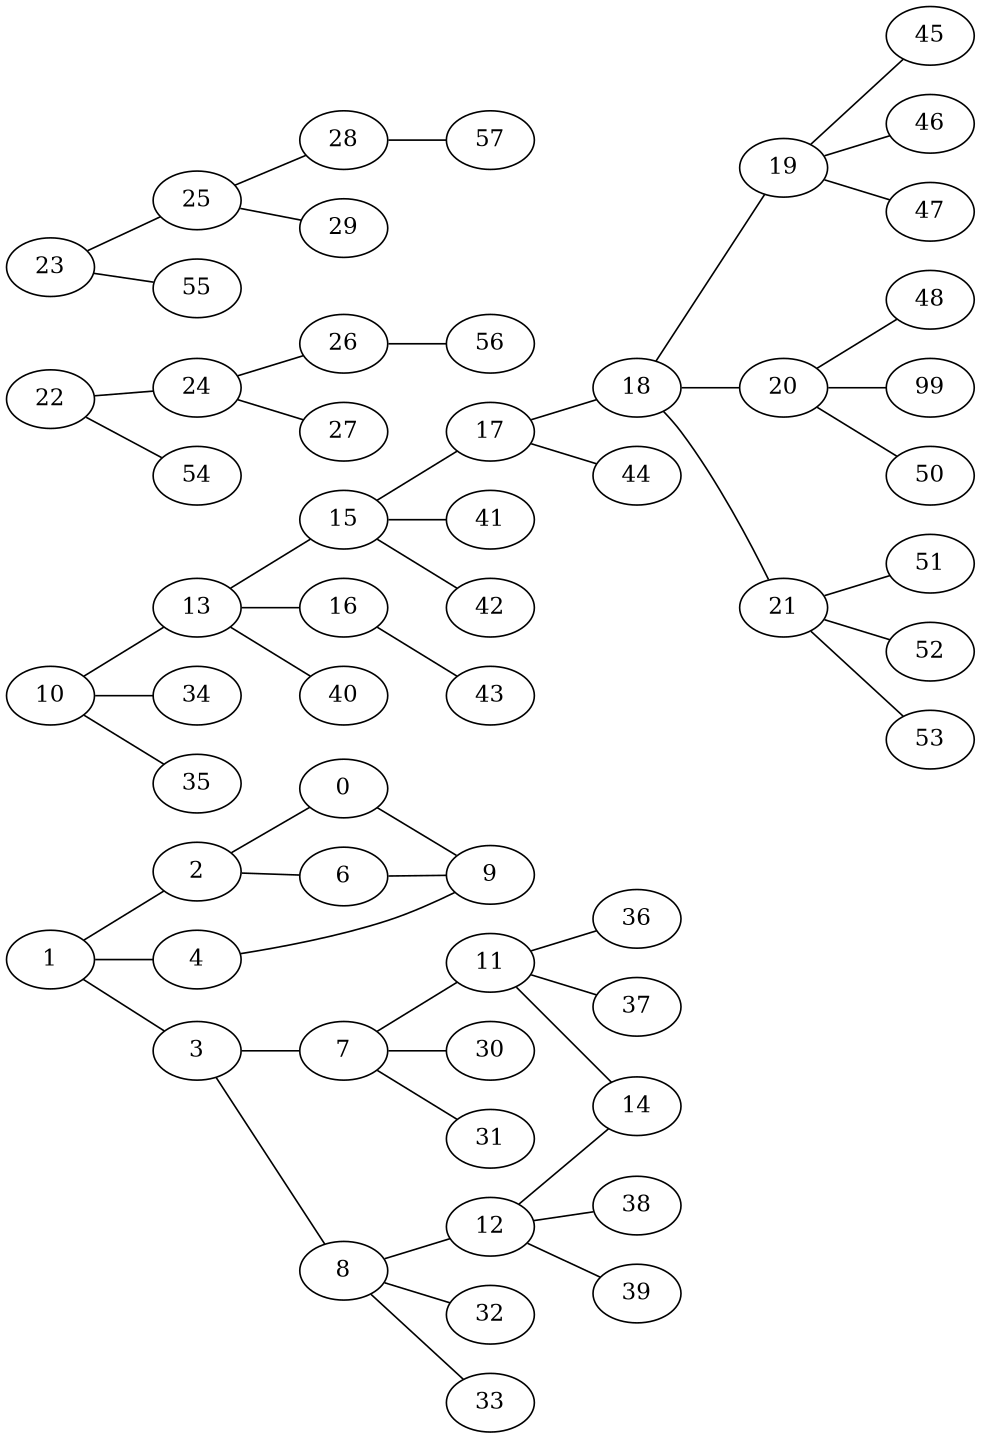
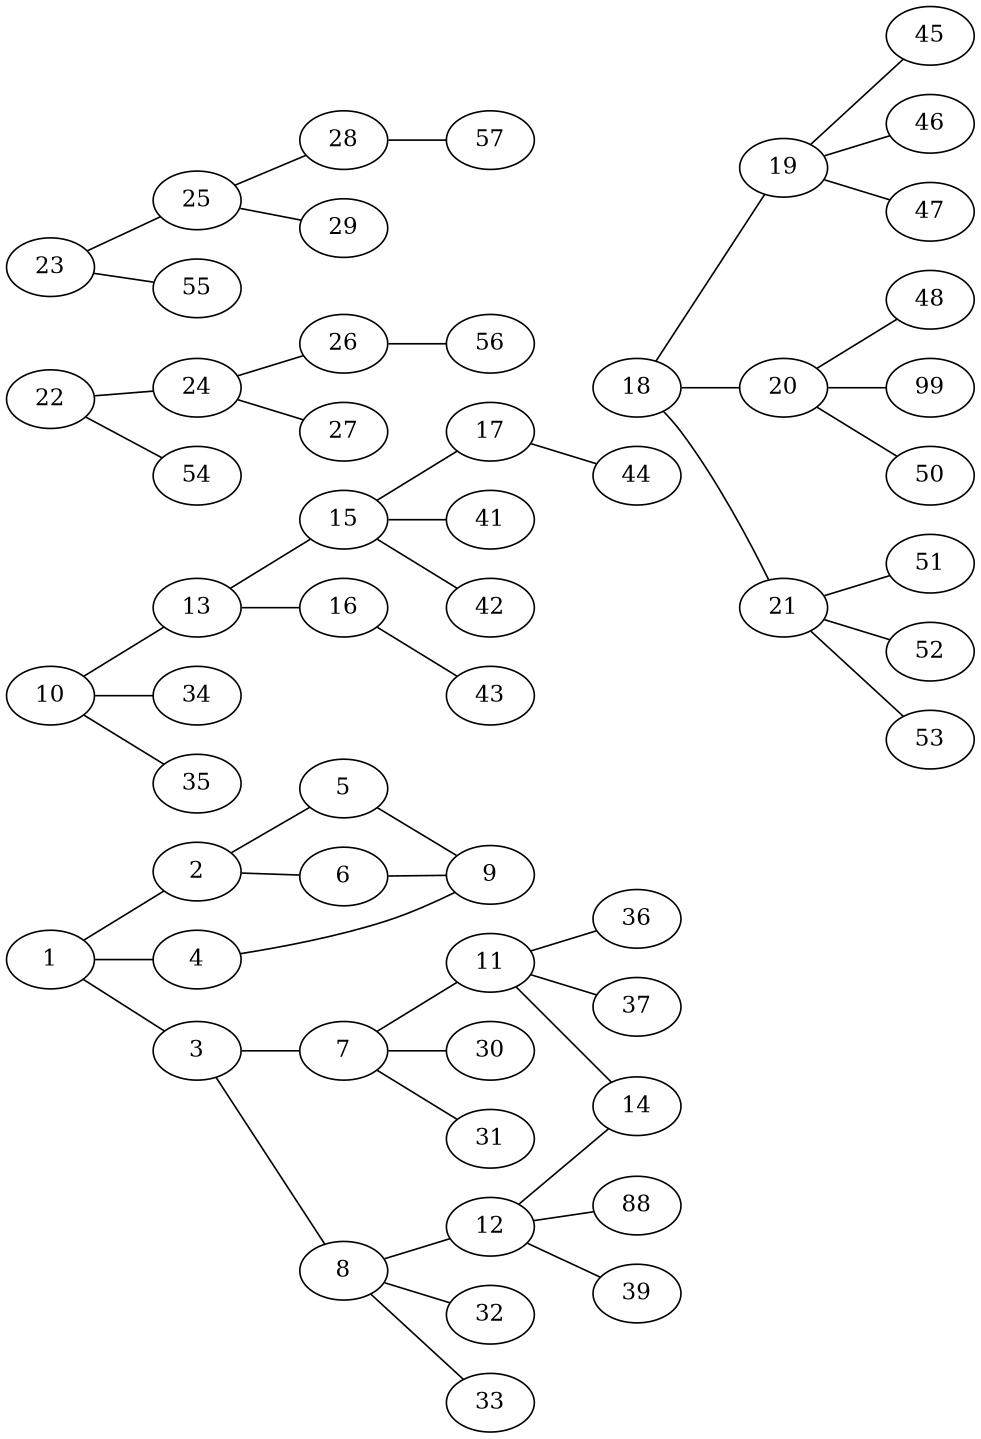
edge "18" -- "17": removed
node "40": removed
node "0": label "0" -> "5"
node "38": label "38" -> "88"
